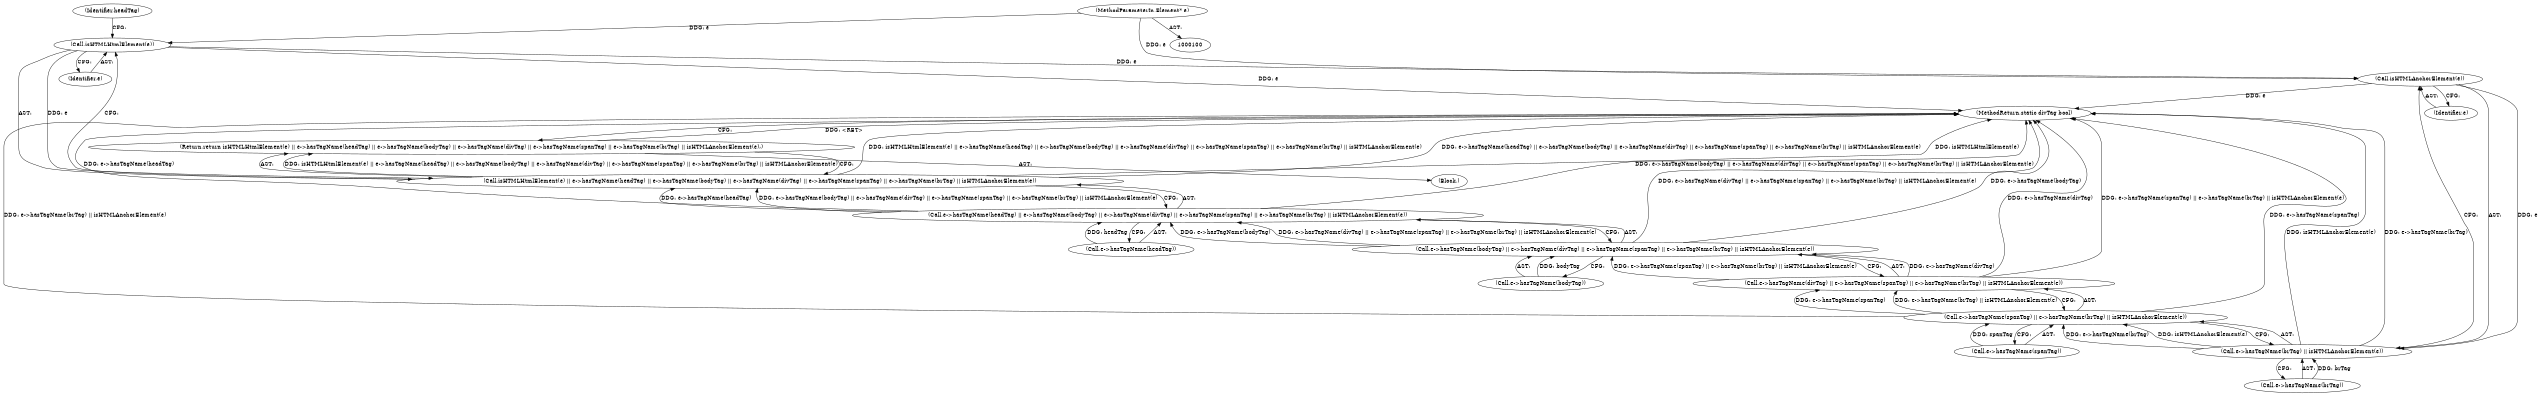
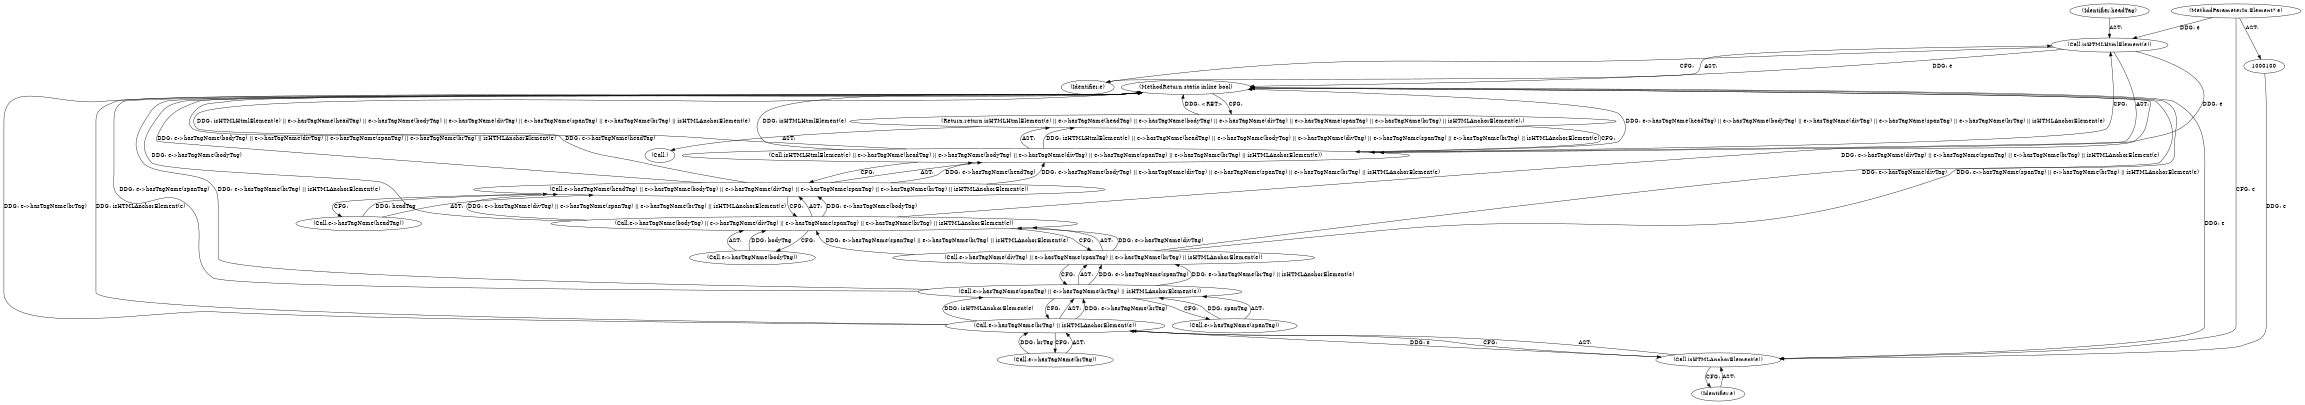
edge "(Identifier,headTag)" -> "(Call,isHTMLHtmlElement(e))": label "CFG: " -> "AST: "
edge "(MethodParameterIn,Element* e)" -> "(Call,isHTMLAnchorElement(e))": label "DDG: e" -> "CFG: e"
edge "(Call,isHTMLHtmlElement(e))" -> "(Call,isHTMLAnchorElement(e))": now "1000100" -> "(Call,isHTMLAnchorElement(e))"
node "(MethodReturn,static divTag bool)": label "(MethodReturn,static divTag bool)" -> "(MethodReturn,static inline bool)"
node "(Block,)": label "(Block,)" -> "(Call,)"
